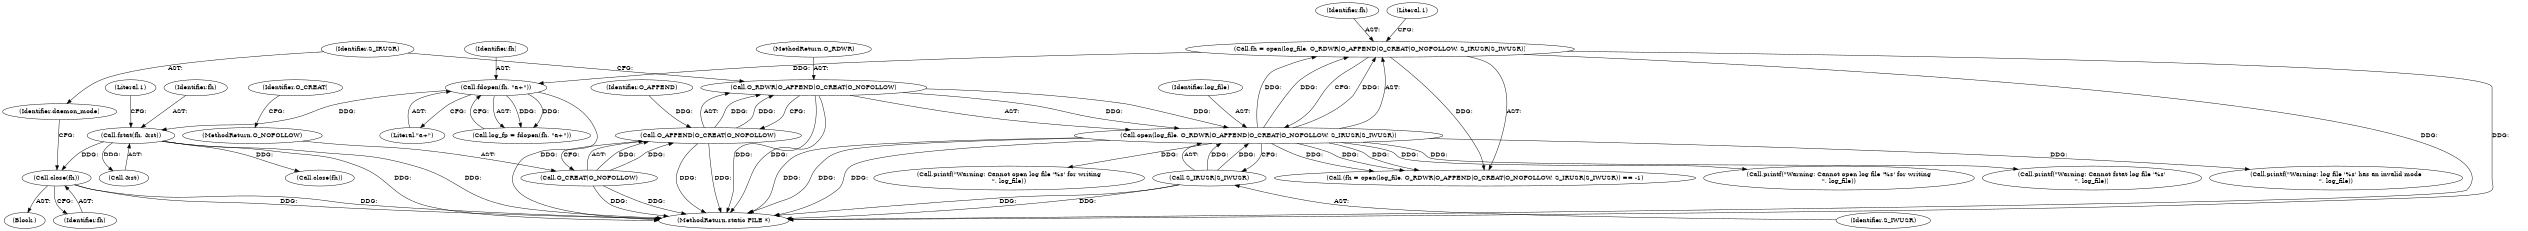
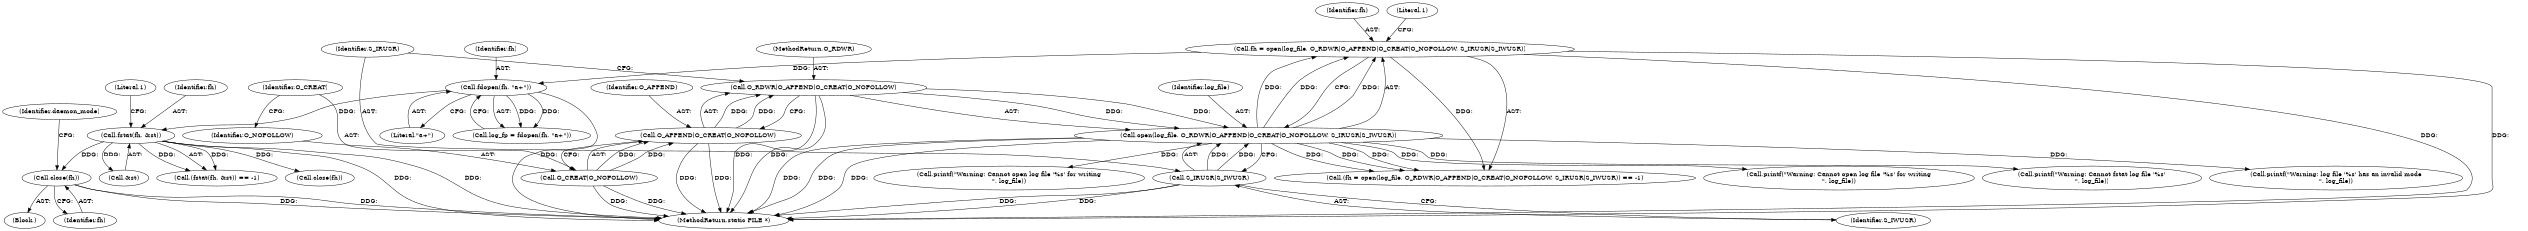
edge "(Identifier,S_IRUSR)" -> "(Identifier,daemon_mode)": now "(Identifier,S_IRUSR)" -> "(Call,S_IRUSR|S_IWUSR)"
edge "(Identifier,O_APPEND)" -> "(Call,O_APPEND|O_CREAT|O_NOFOLLOW)": label "DDG: " -> "AST: "
node "(MethodReturn,O_NOFOLLOW)": label "(MethodReturn,O_NOFOLLOW)" -> "(Identifier,O_NOFOLLOW)"
edge "(Identifier,O_CREAT)" -> "(Call,O_CREAT|O_NOFOLLOW)": added, label "AST:"
node "(Call,(fstat(fh, &st)) == -1)": added
edge "(Call,S_IRUSR|S_IWUSR)" -> "(Identifier,S_IWUSR)": added, label "CFG:"
